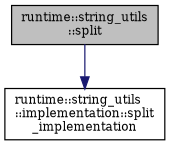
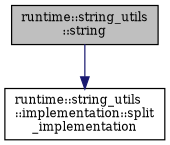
node "runtime::string_utils ::split": label "runtime::string_utils ::split" -> "runtime::string_utils ::string"
